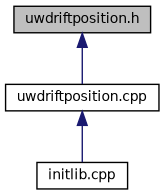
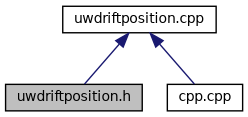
edge "uwdriftposition.cpp" -> "uwdriftposition.h": reversed
node "initlib.cpp": label "initlib.cpp" -> "cpp.cpp"
